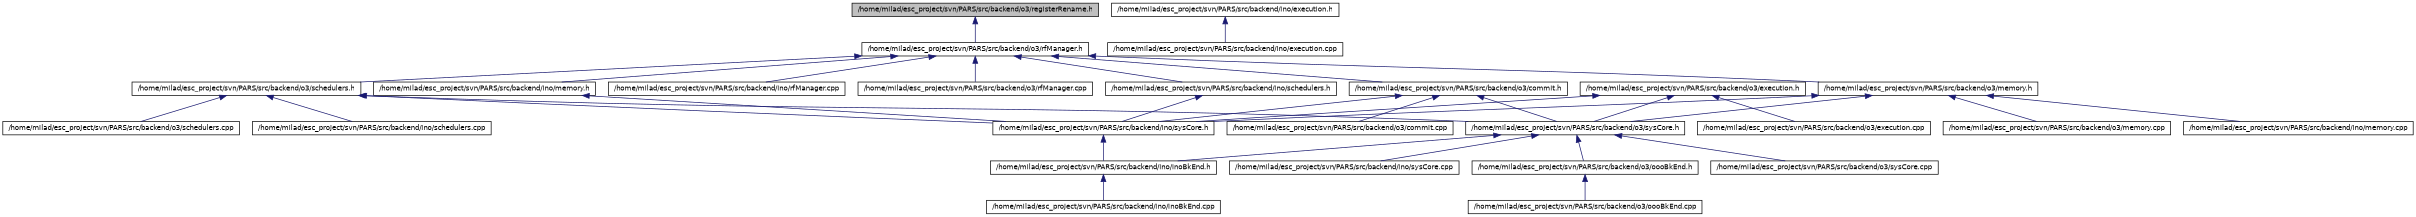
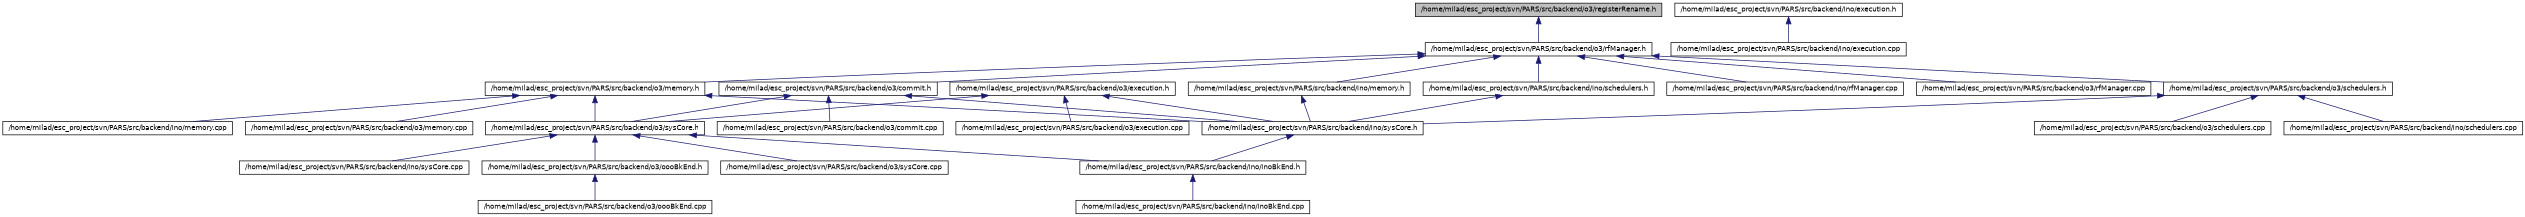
edge "/home/milad/esc_project/svn/PARS/src/backend/o3/sysCore.h" -> "/home/milad/esc_project/svn/PARS/src/backend/o3/schedulers.h": removed
